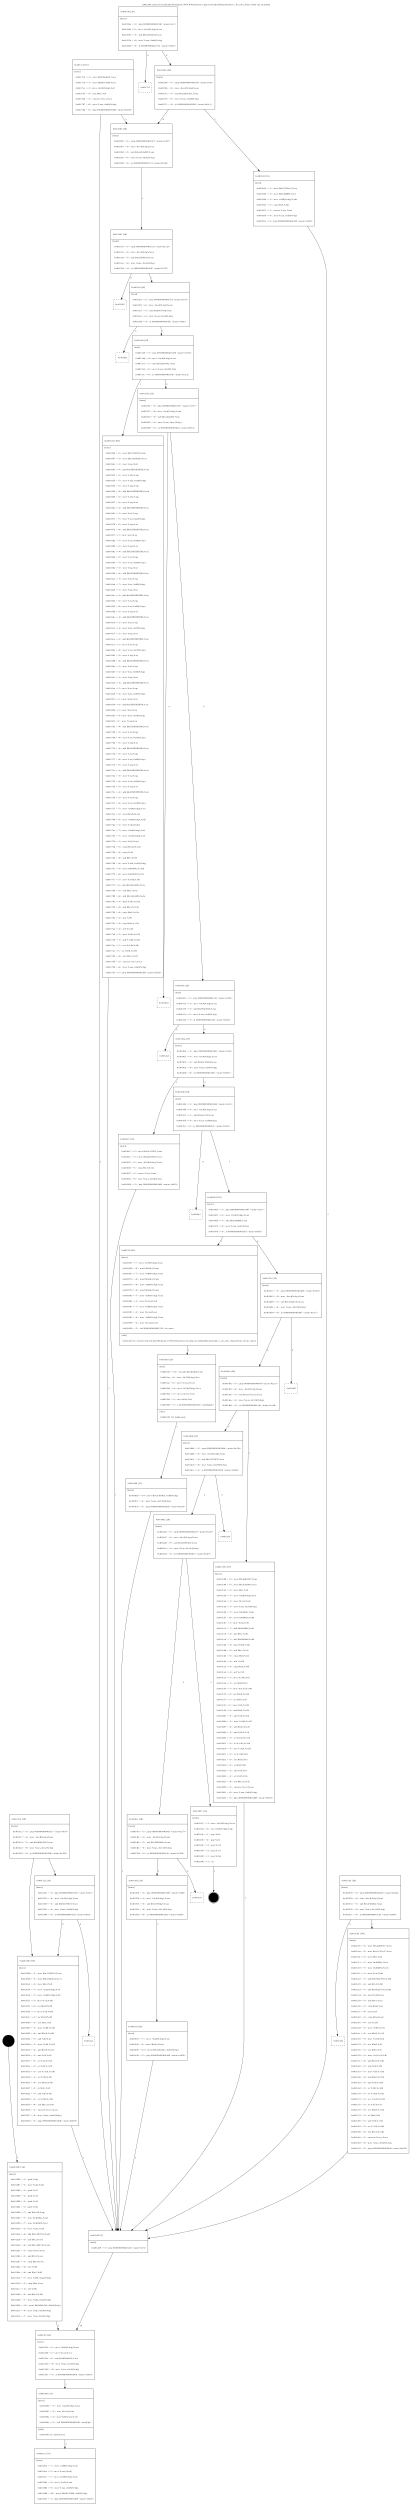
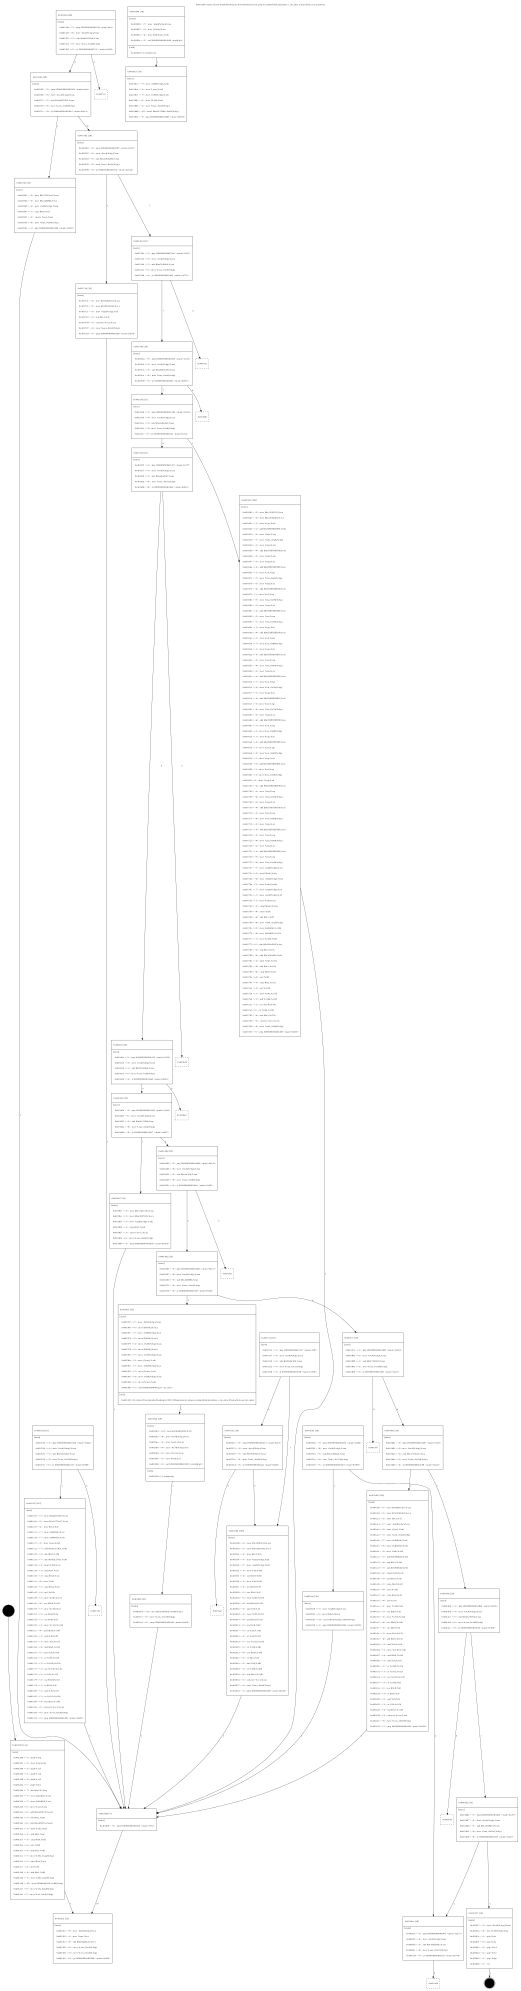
edge "0x4017c4 [30]" -> "0x401382 [28]": reversed
edge "0x4014ee [28]" -> "0x40150a [28]": reversed
edge "0x4012f2 [32]" -> "0x4018b0 [19]": removed, label "1"
